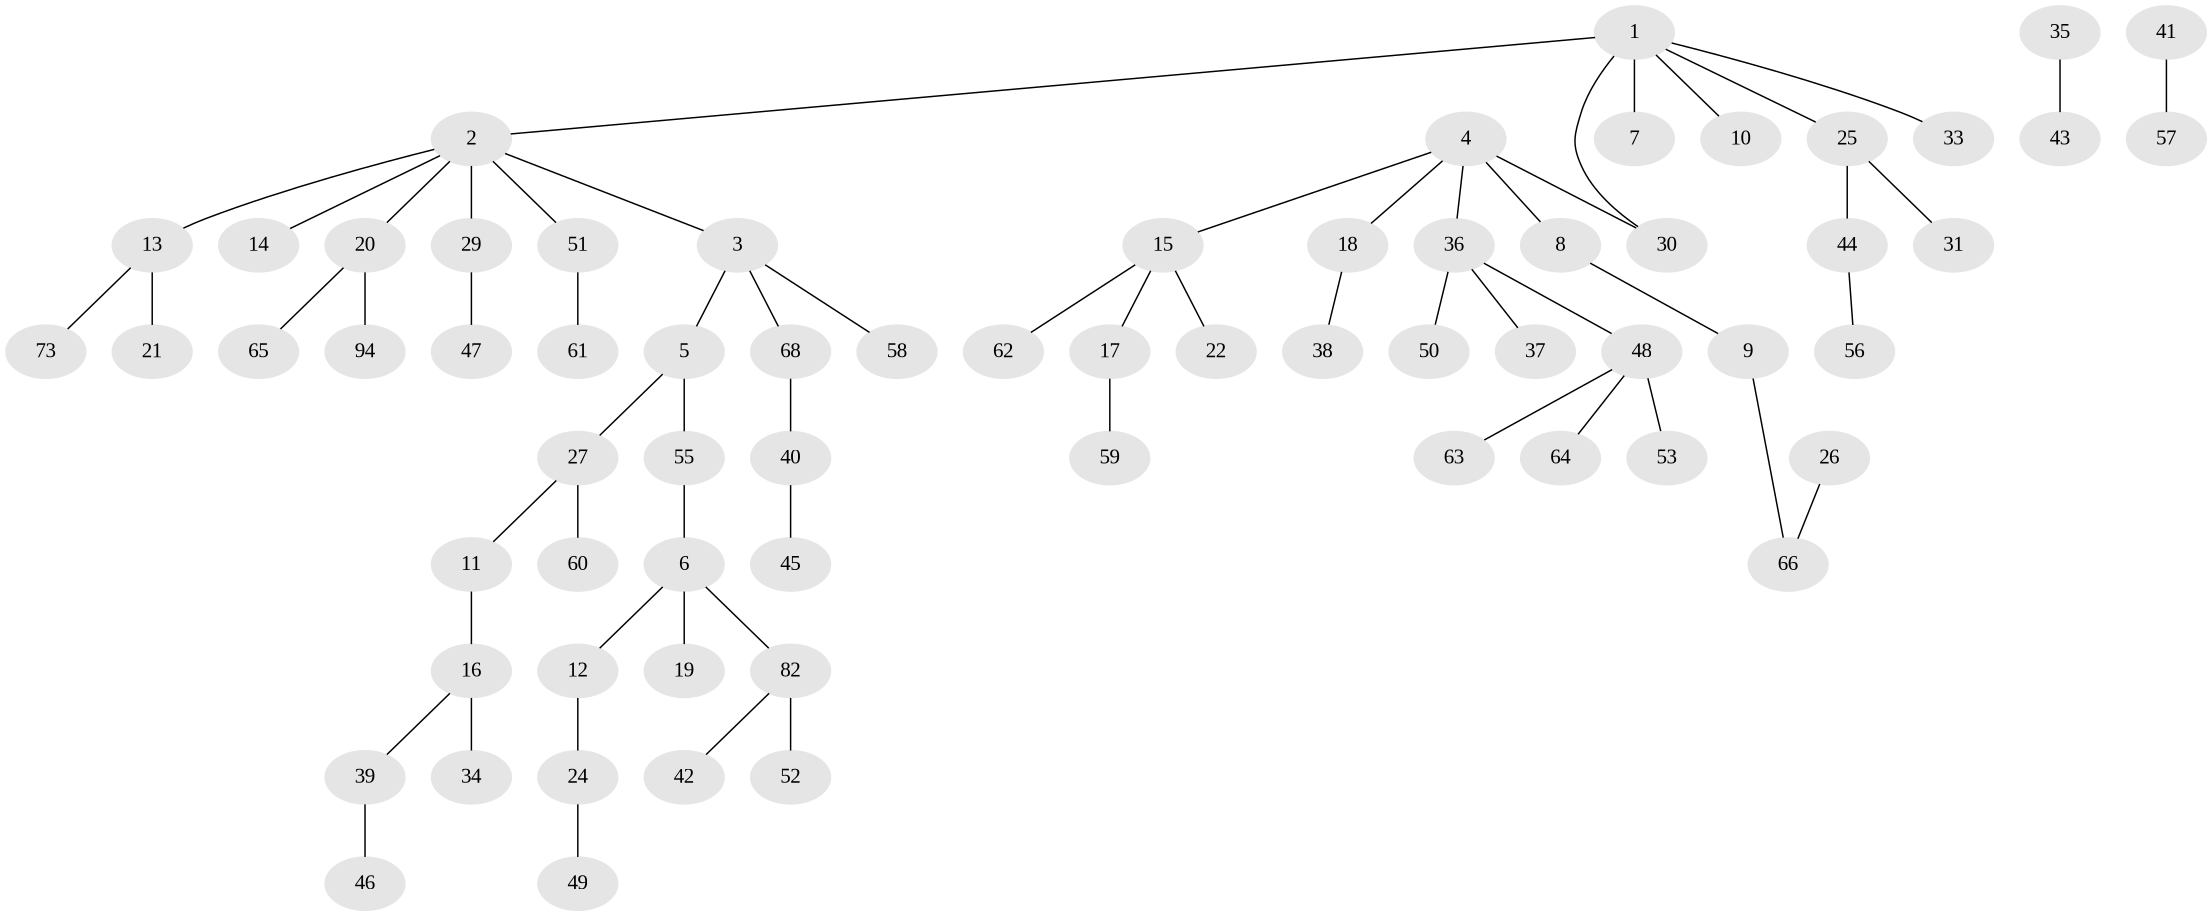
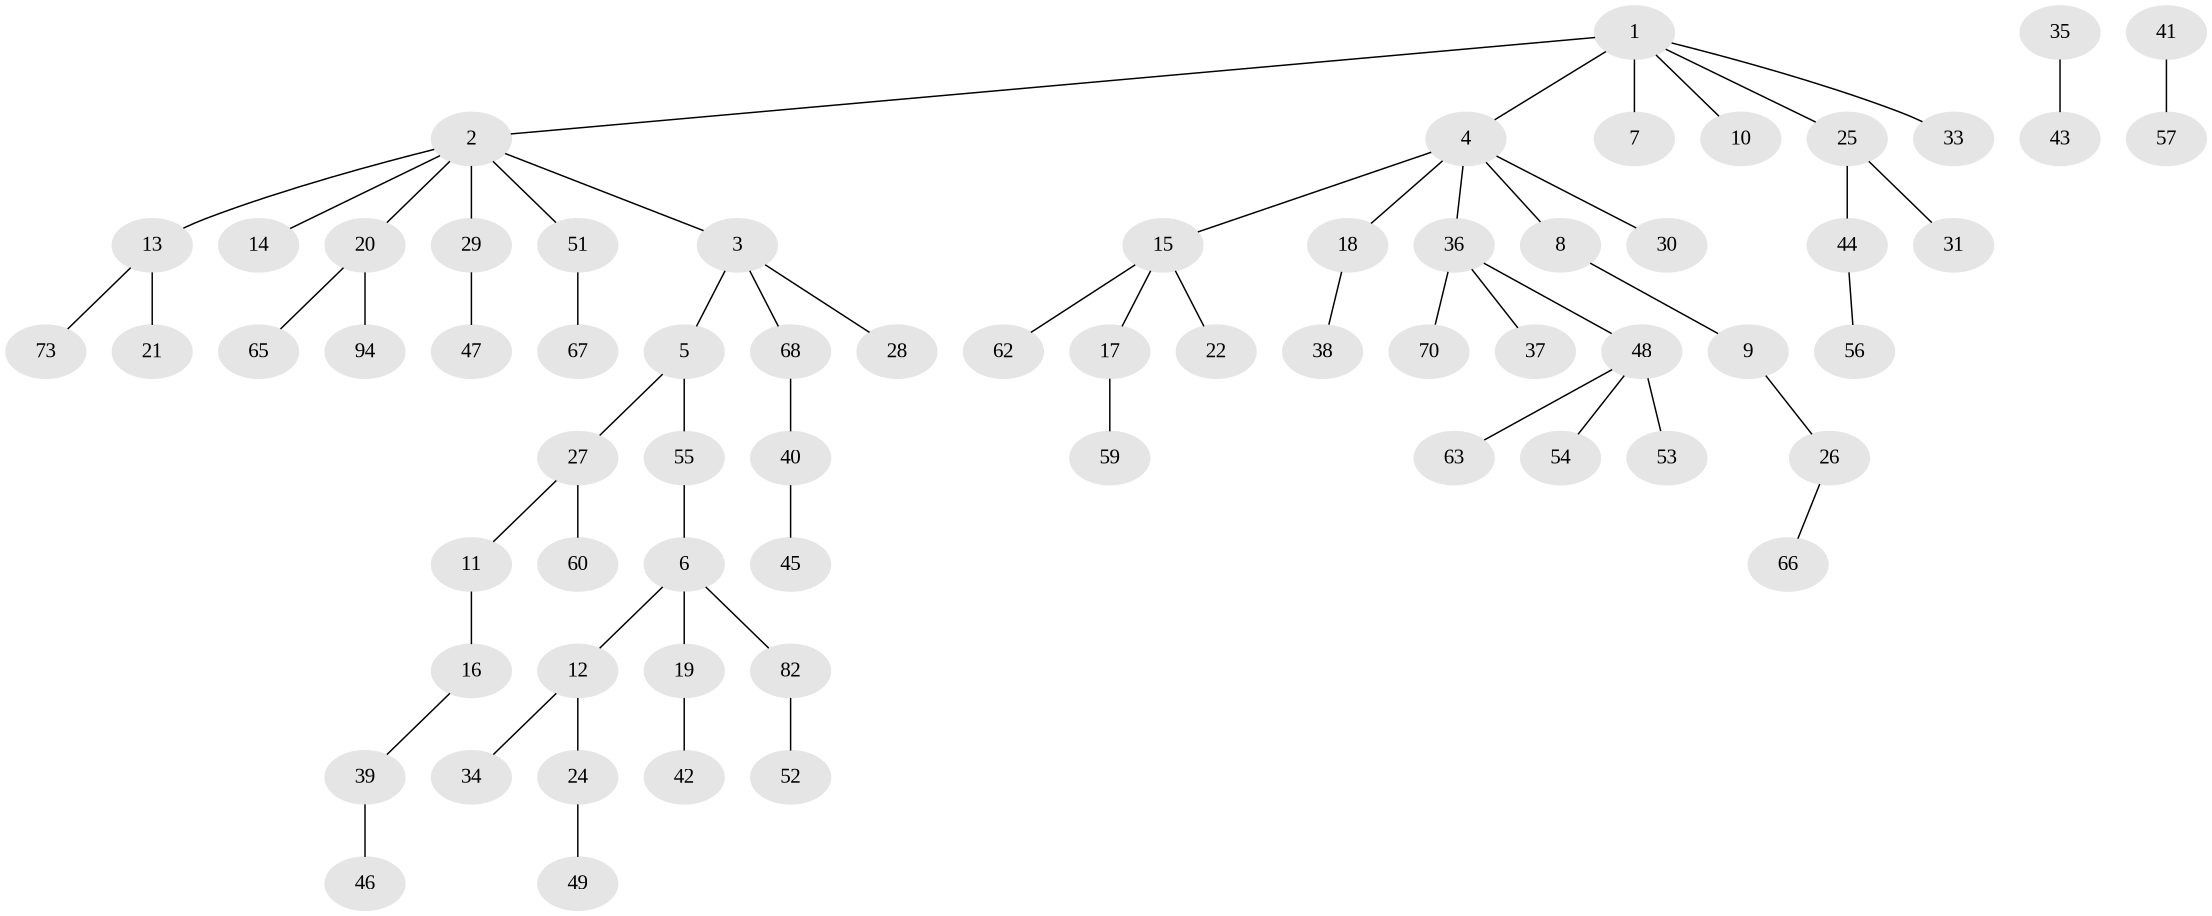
edge "1" -- "30": now "1" -- "4"
node "61": label "61" -> "67"
node "58": label "58" -> "28"
node "50": label "50" -> "70"
node "64": label "64" -> "54"
edge "9" -- "66": now "9" -- "26"
edge "16" -- "34": now "12" -- "34"
edge "82" -- "42": now "19" -- "42"
